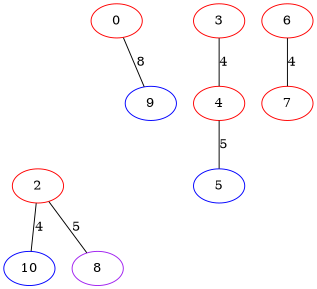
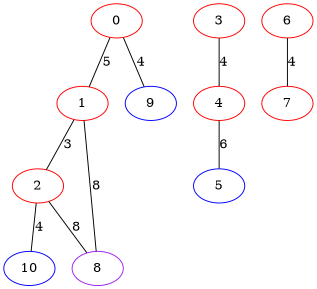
edge "0" -- "9": label "8" -> "4"
node "1": added
edge "4" -- "5": label "5" -> "6"
edge "2" -- "8": label "5" -> "8"
